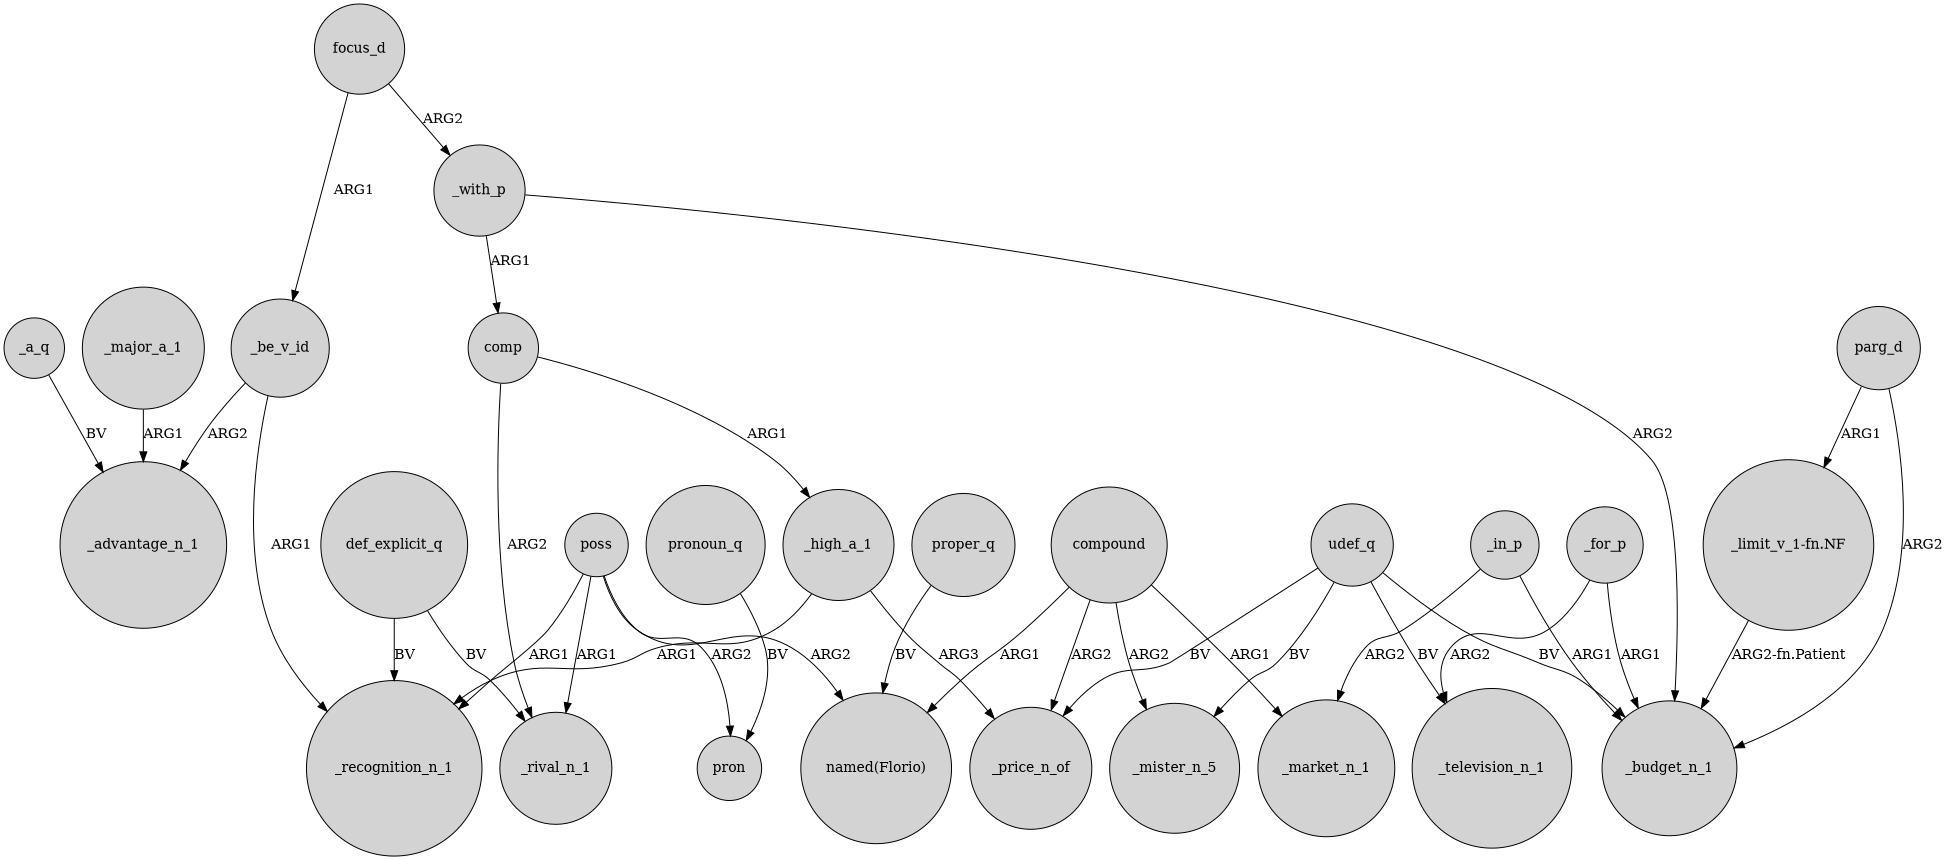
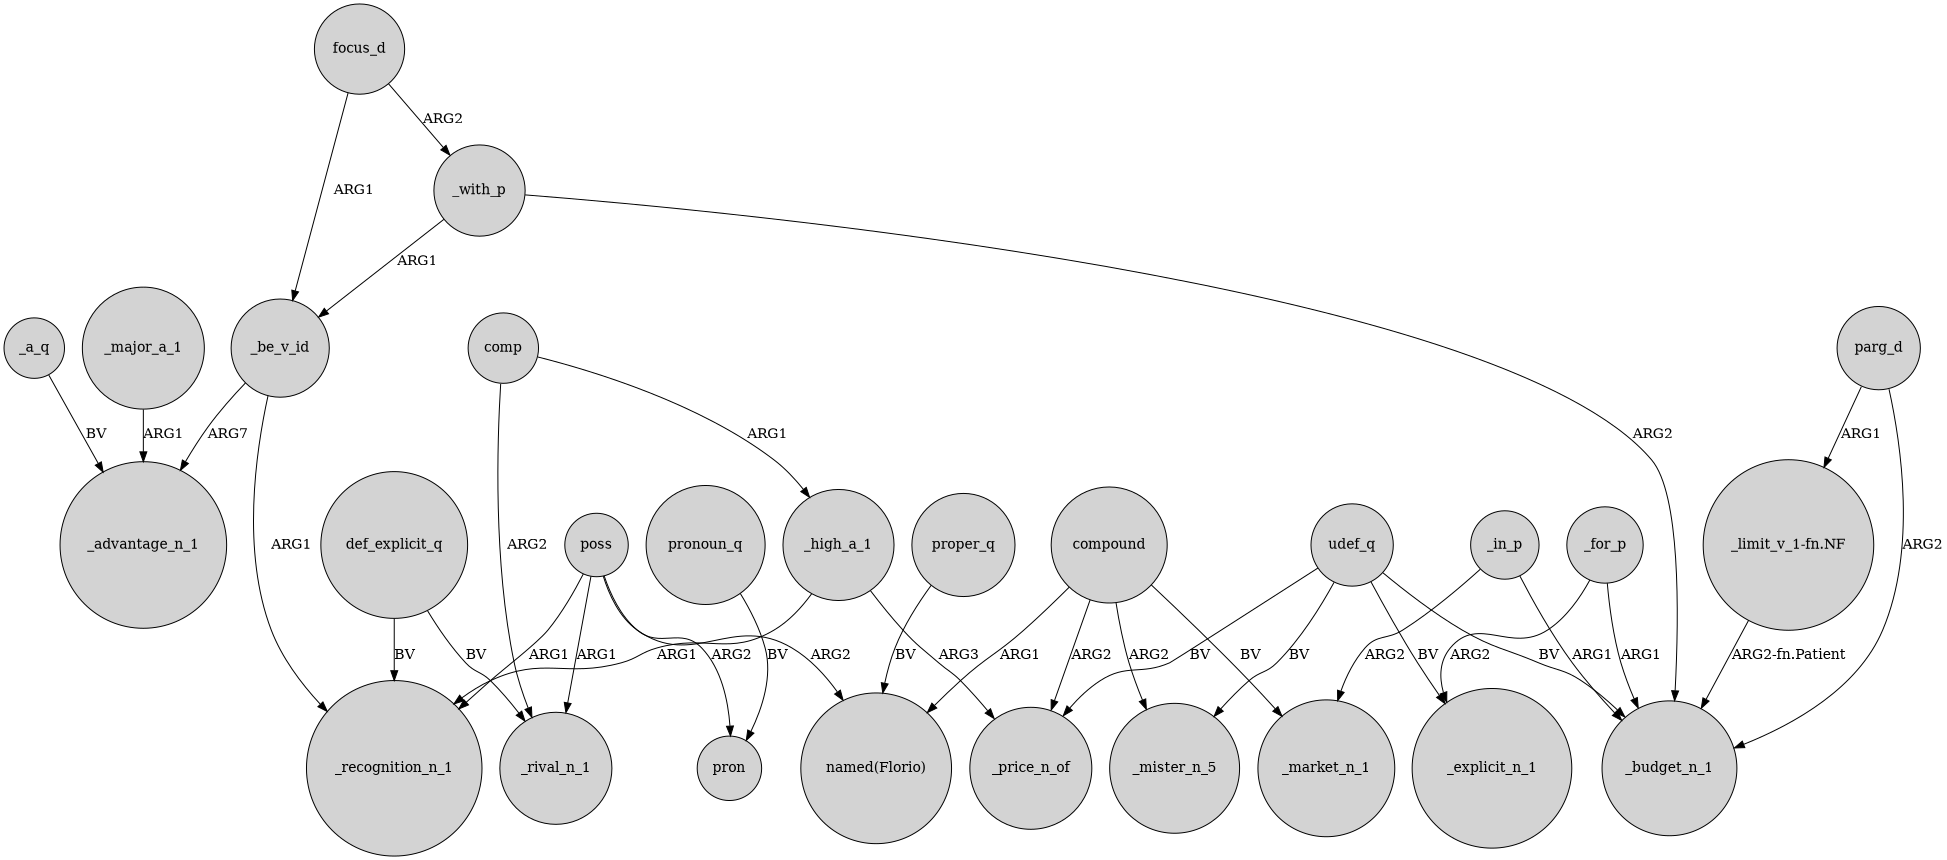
edge "_with_p" -> "comp": now "_with_p" -> "_be_v_id"
edge "_be_v_id" -> "_advantage_n_1": label "ARG2" -> "ARG7"
edge "compound" -> "_market_n_1": label "ARG1" -> "BV"
node "_television_n_1": label "_television_n_1" -> "_explicit_n_1"
